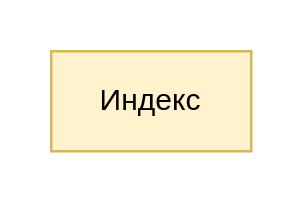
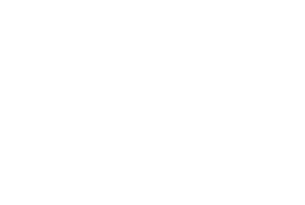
node "Индекс": removed
